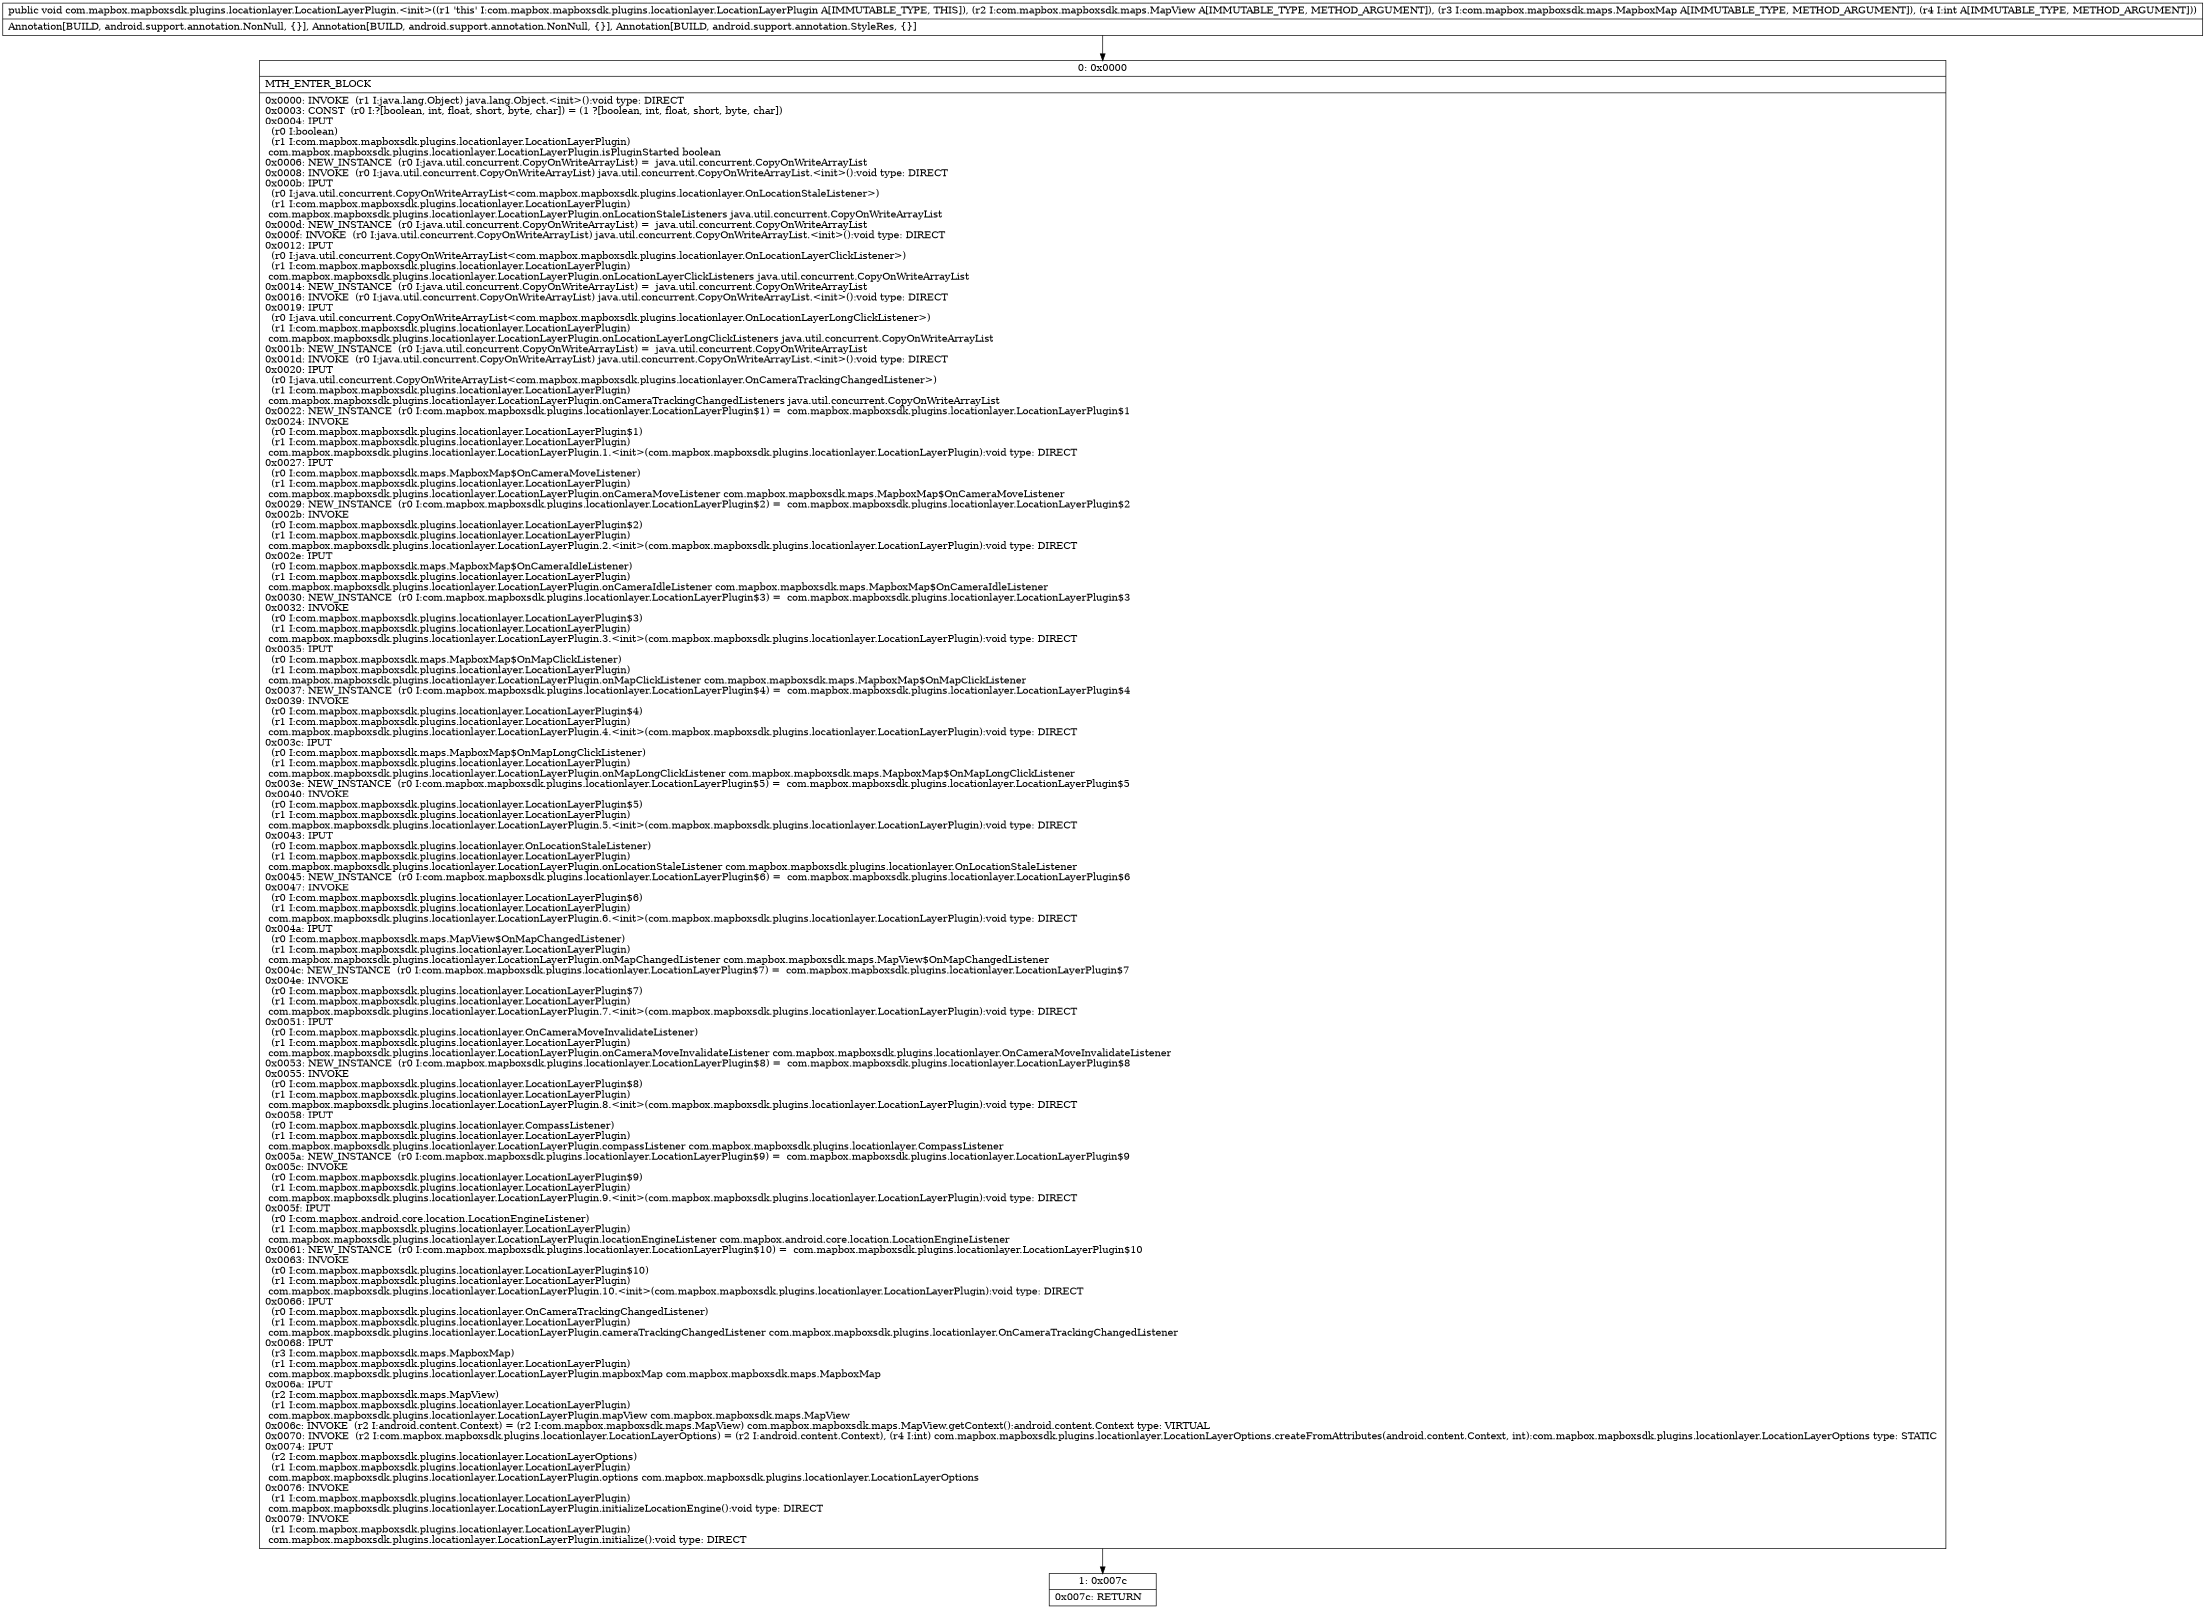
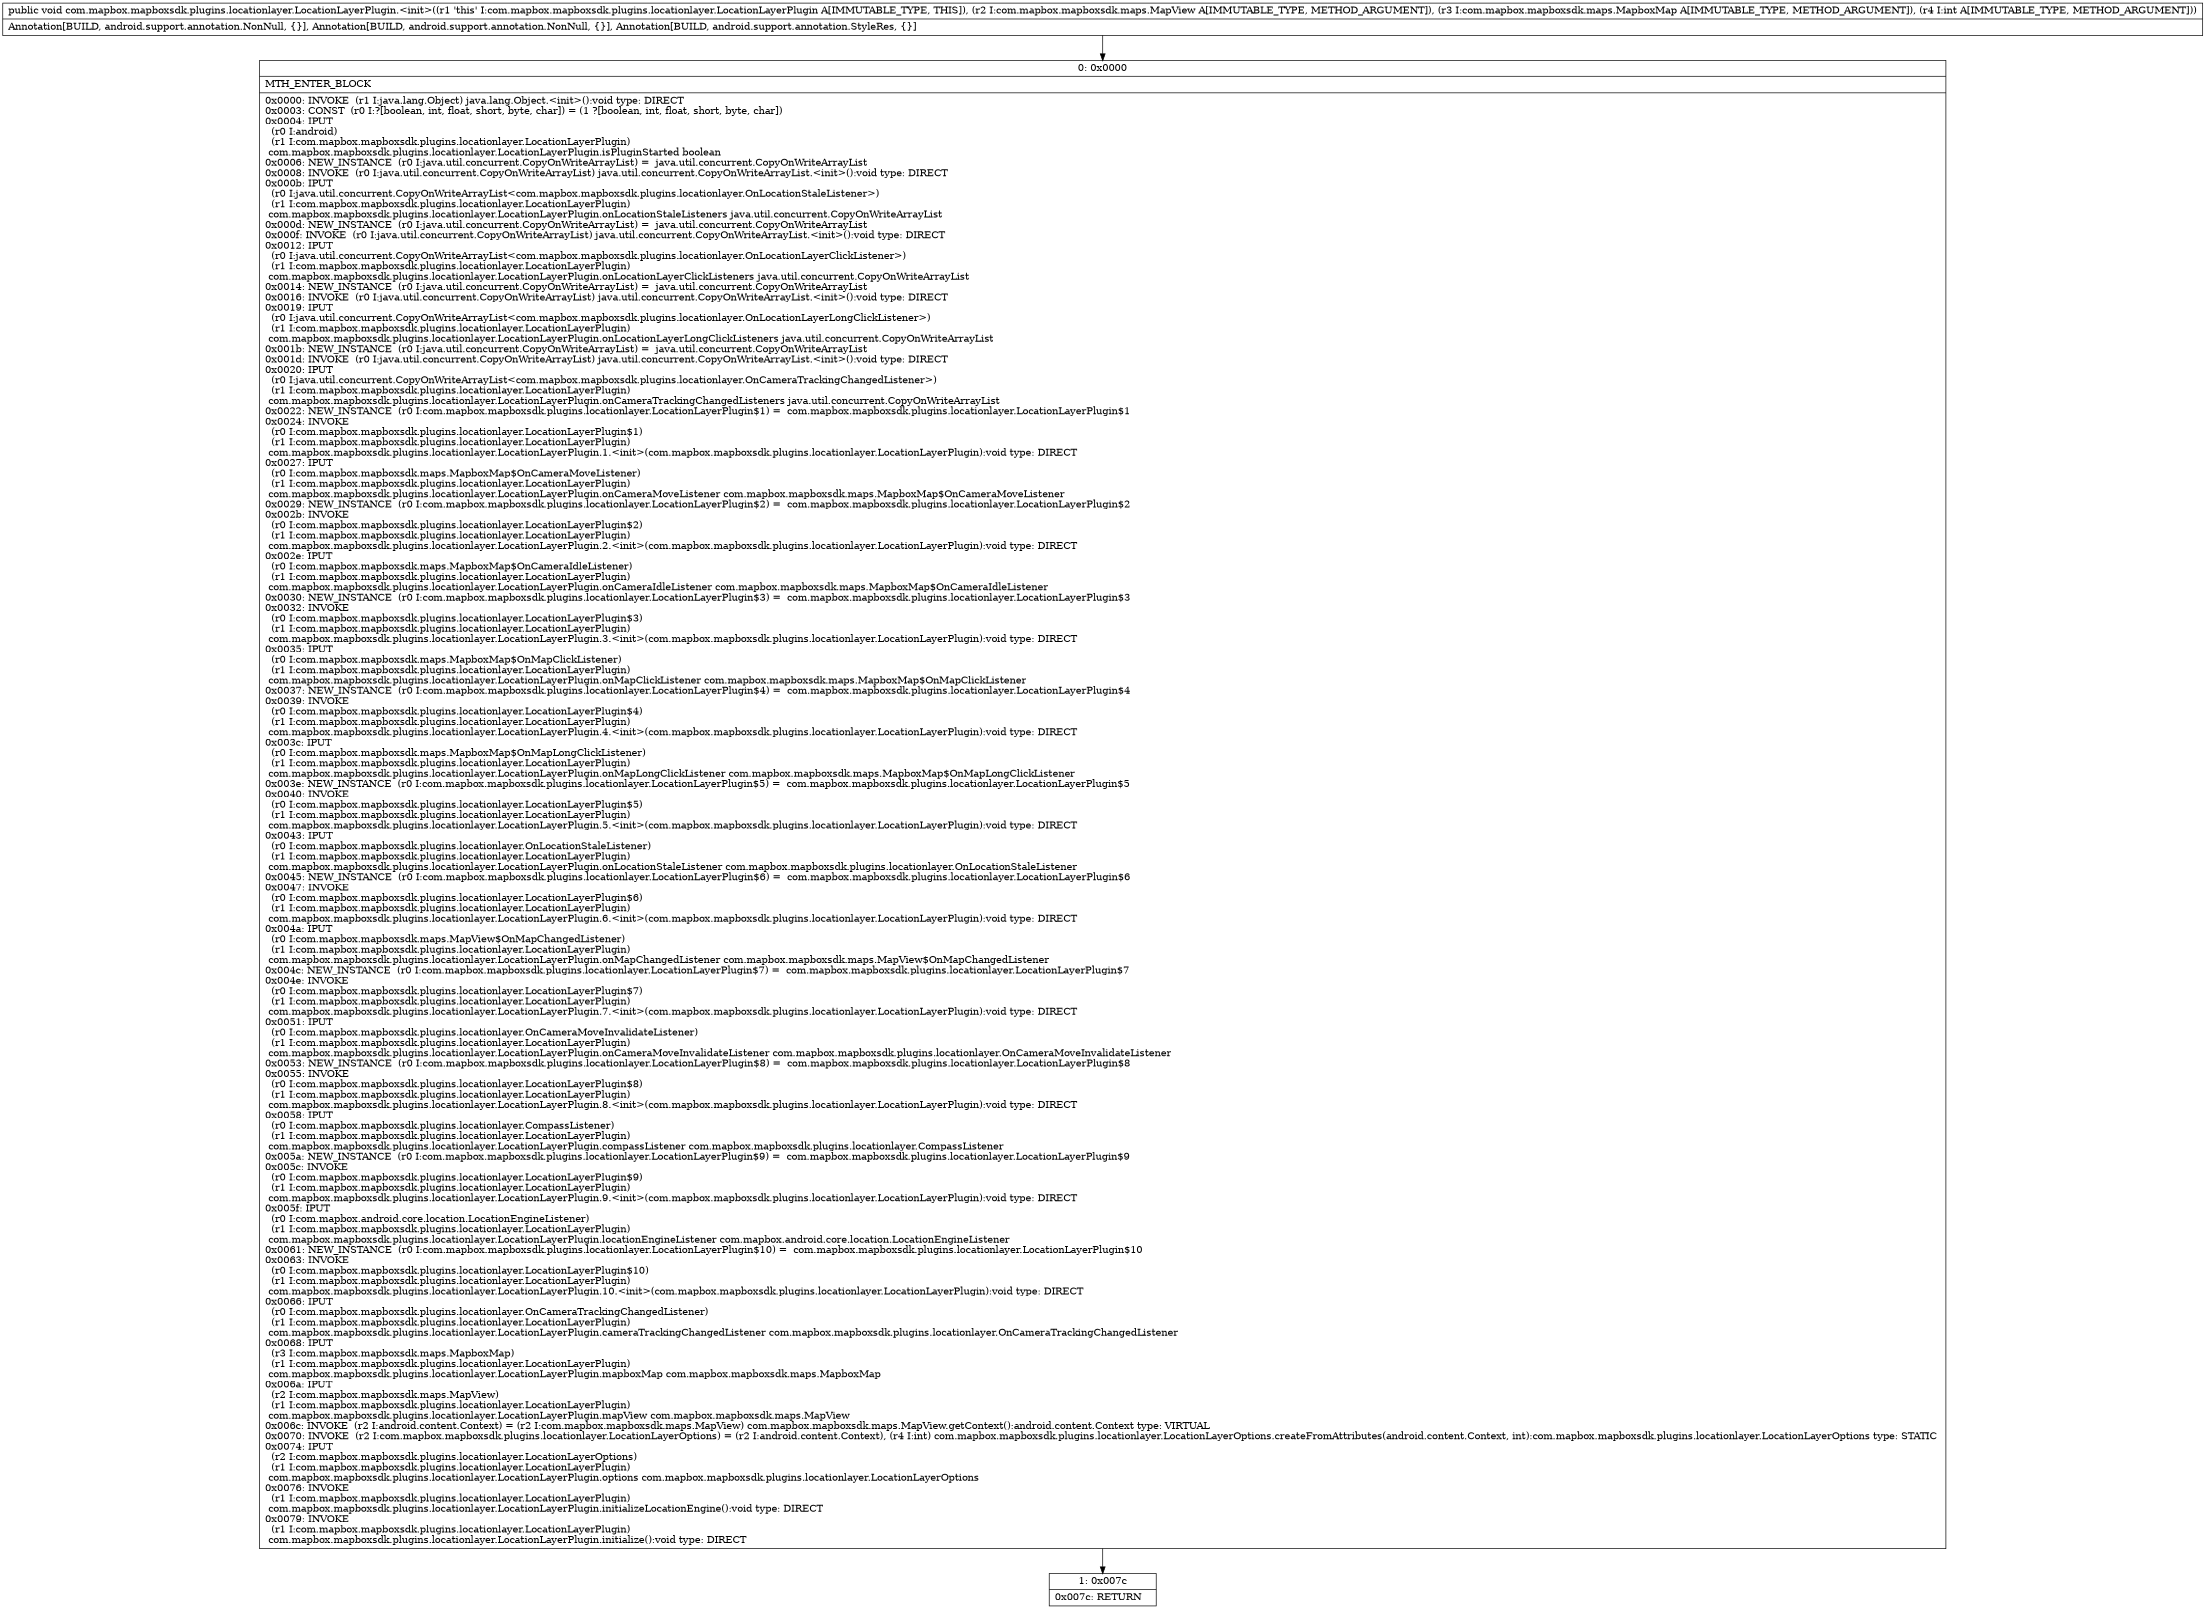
node "0: 0x0000": text "(r0 I:boolean)" -> "(r0 I:android)"
